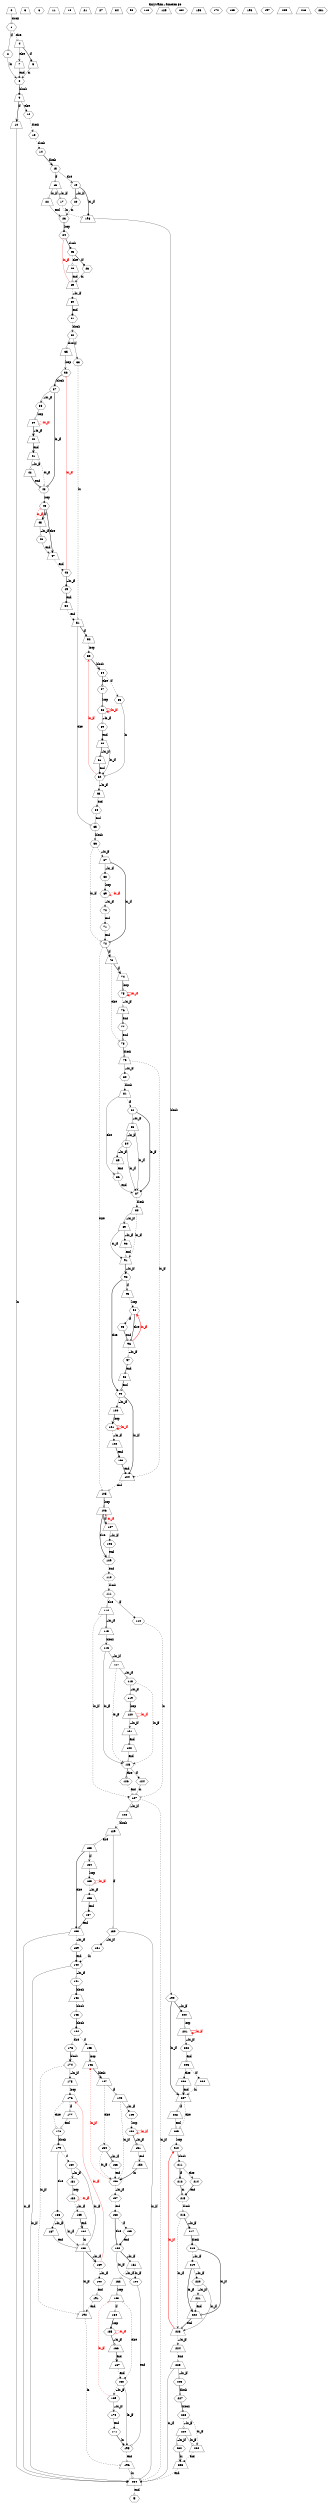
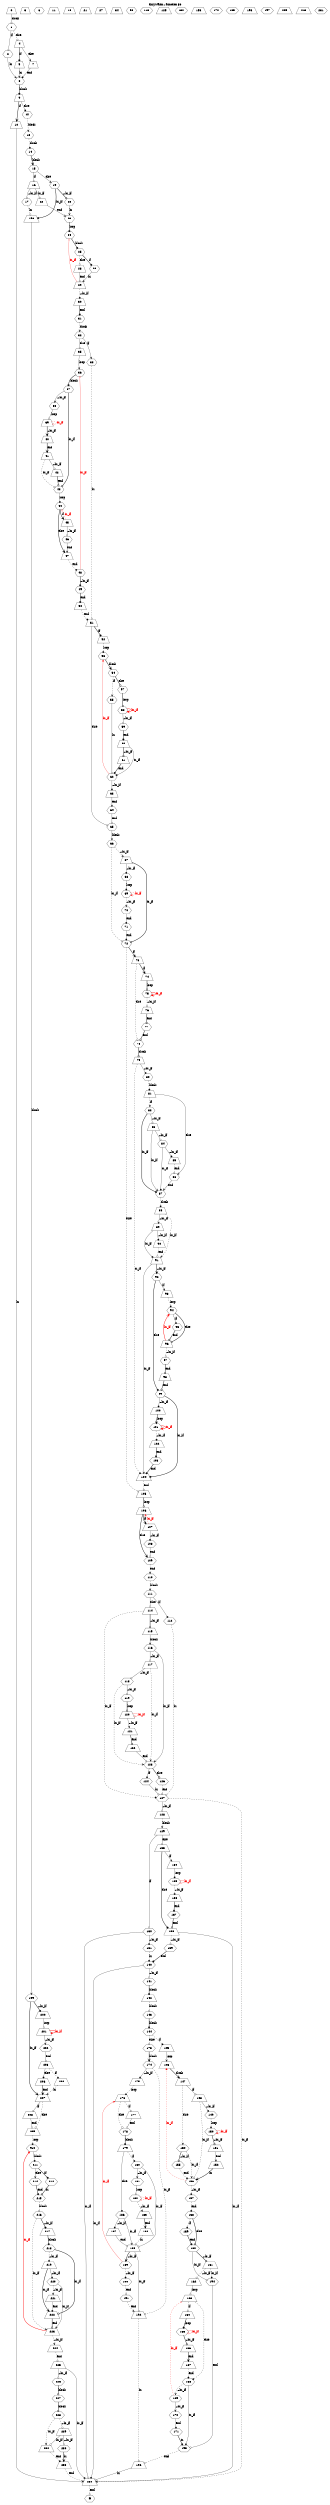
edge "91" -> "104": added, label "br_if"
